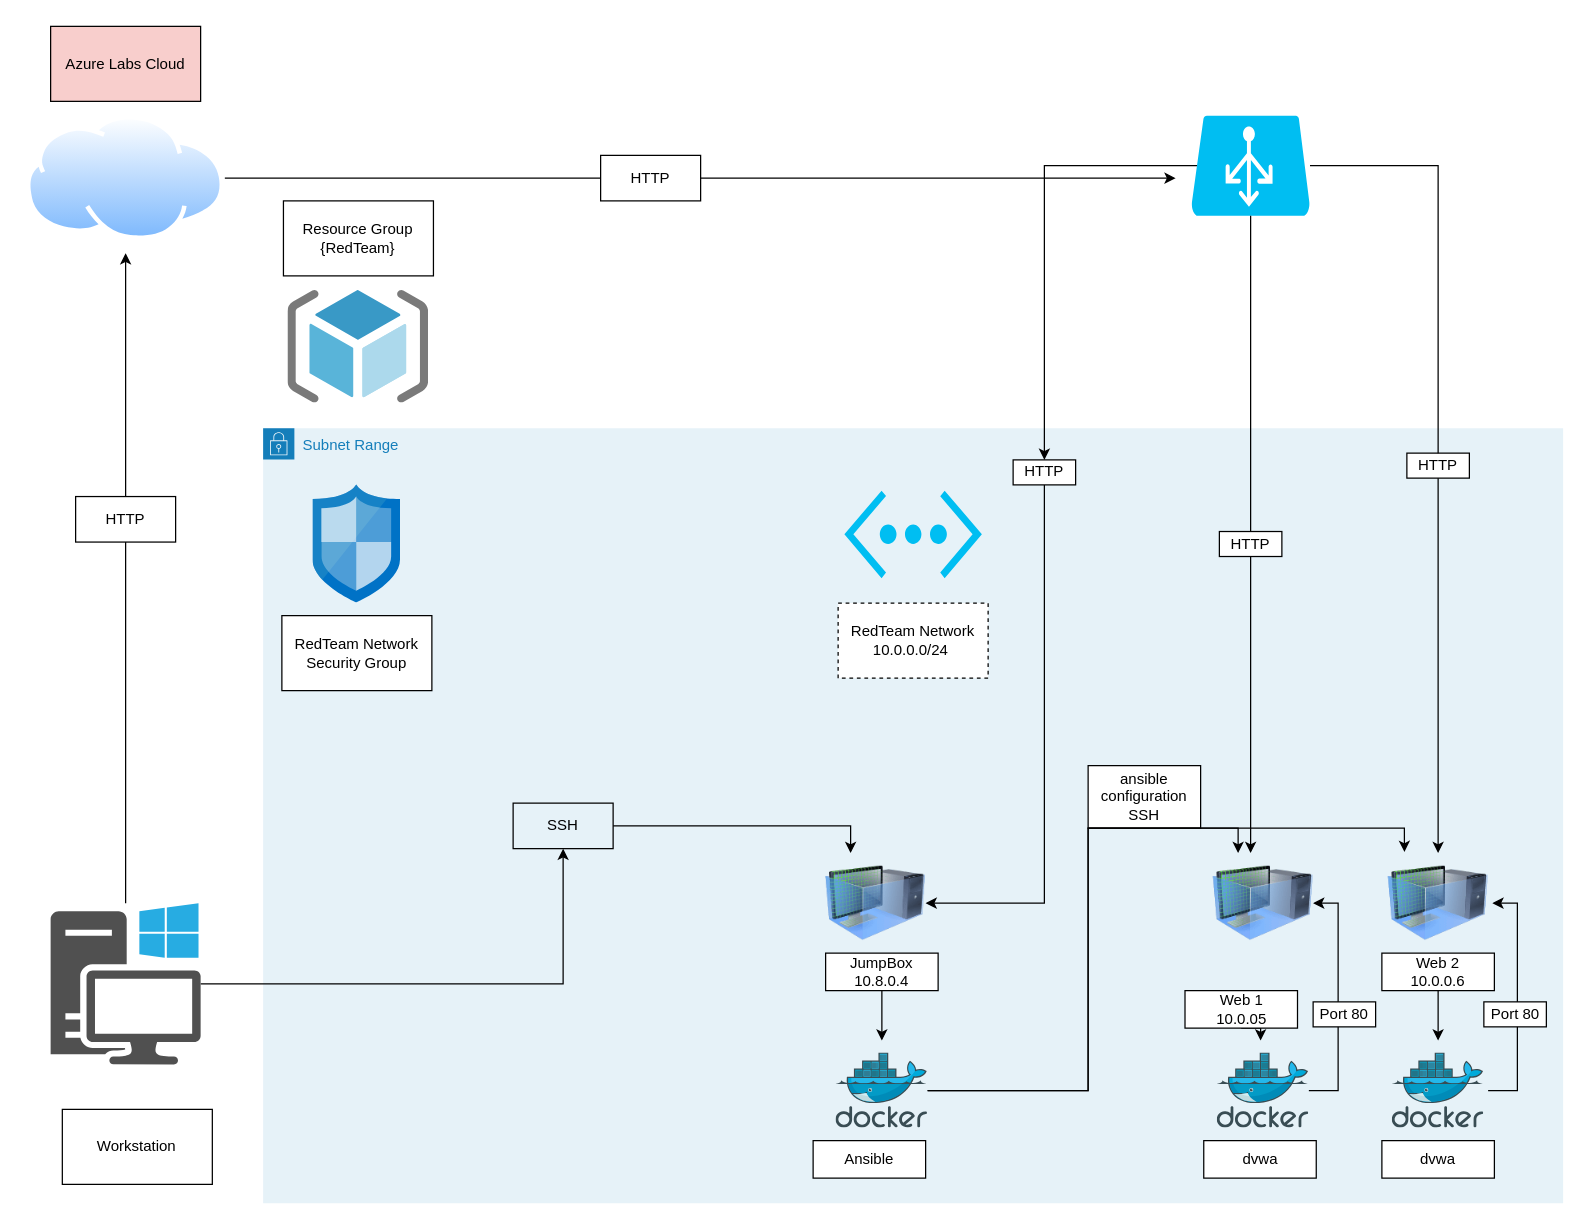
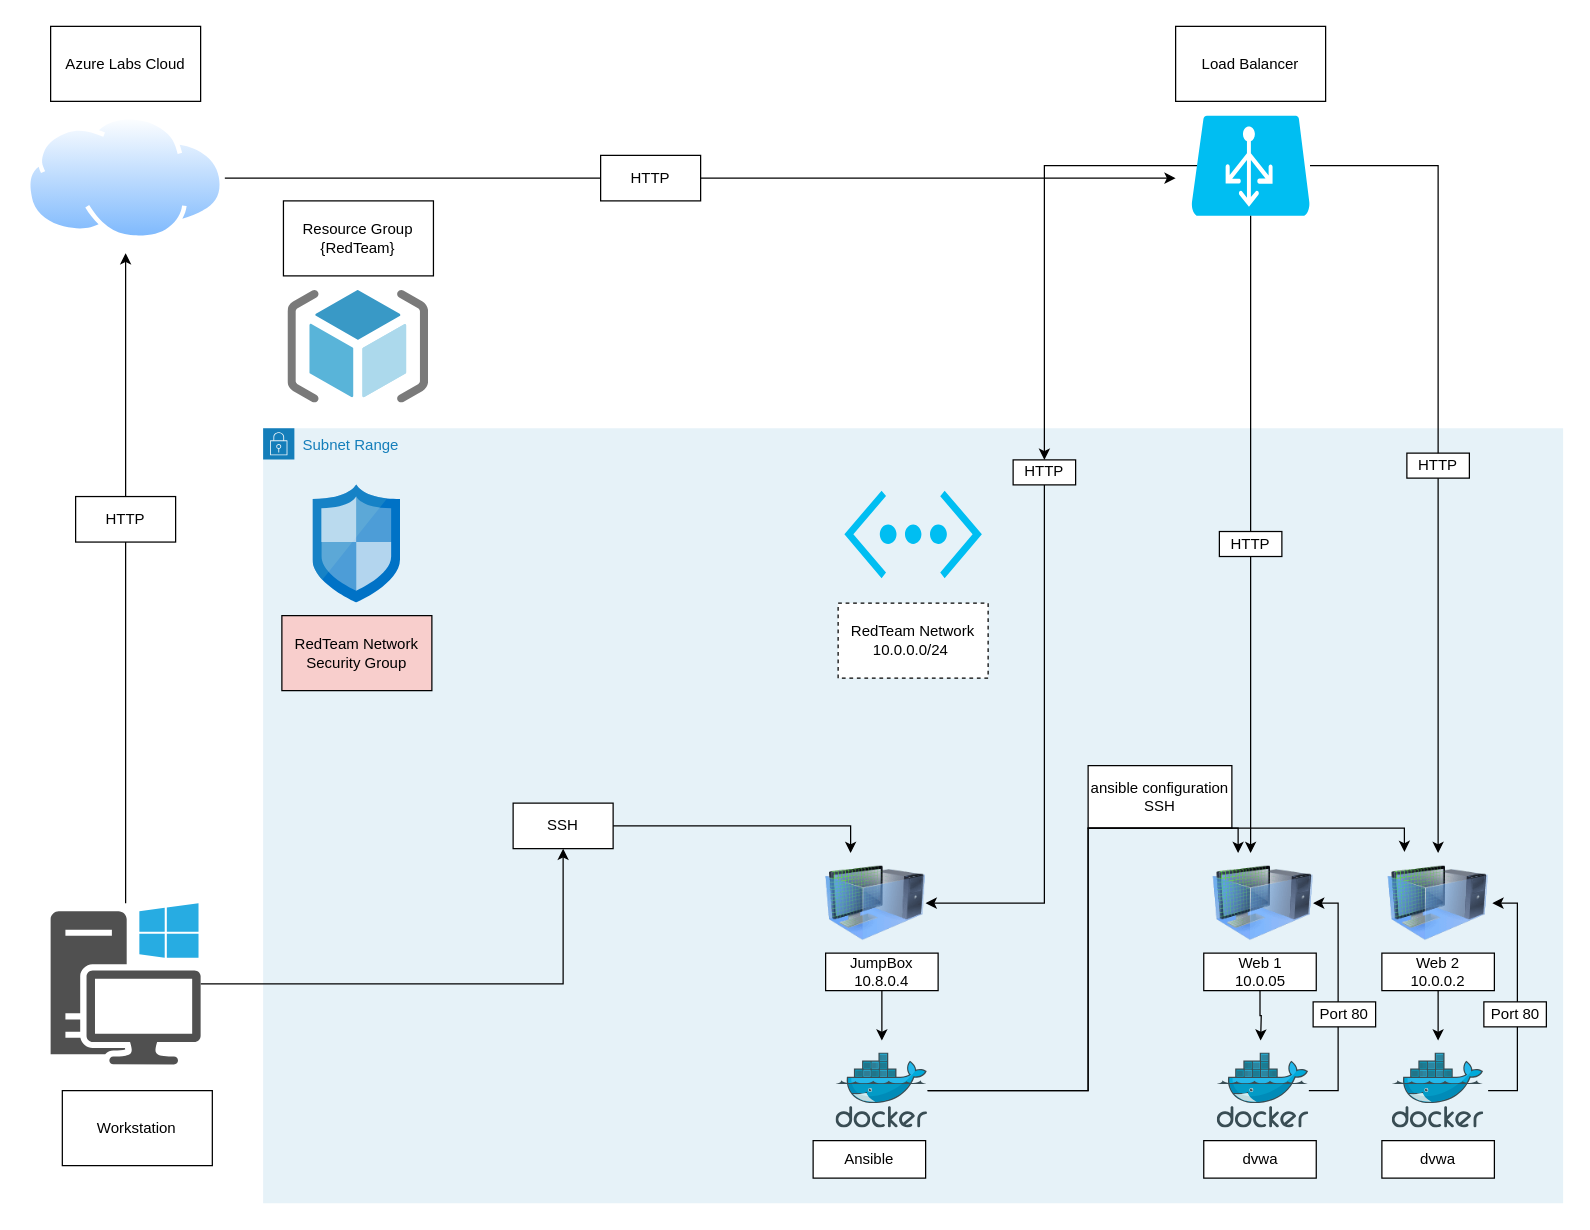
node "Azure Labs Cloud": fillcolor #f8cecc -> #ffffff
node "Load Balancer": added
node "RedTeam Network Security Group": fillcolor #ffffff -> #f8cecc
node "ansible configuration SSH": size 113x63 -> 144x63
node "SSH": fillcolor #e6f2f8 -> #ffffff
node "Web 2 10.0.0.6": label "Web 2 10.0.0.6" -> "Web 2 10.0.0.2"
node "Web 1 10.0.05": moved (1241, 1009) -> (1260, 972)
node "Workstation": moved (137, 1147) -> (137, 1128)
